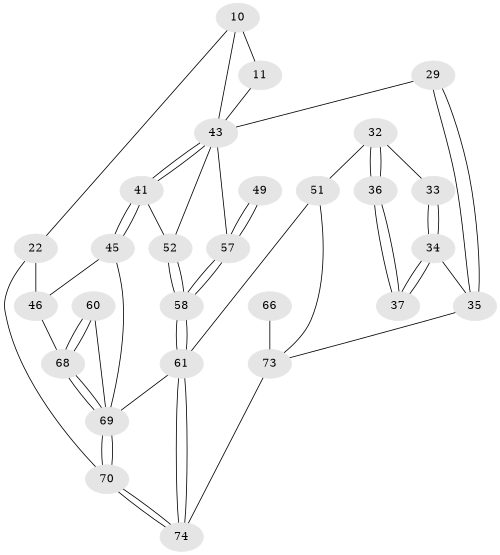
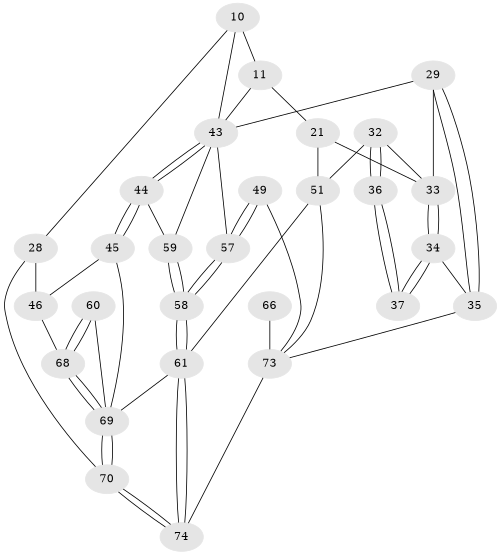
node "21": added
edge "29" -- "33": added
node "41": label "41" -> "44"
node "22": label "22" -> "28"
node "52": label "52" -> "59"
edge "49" -- "73": added
